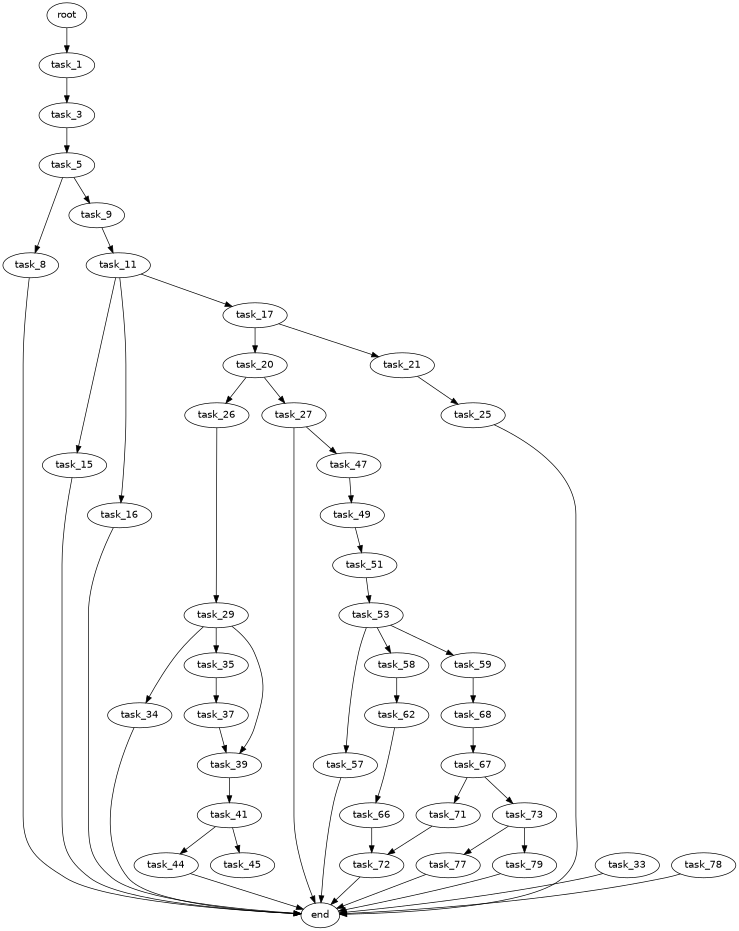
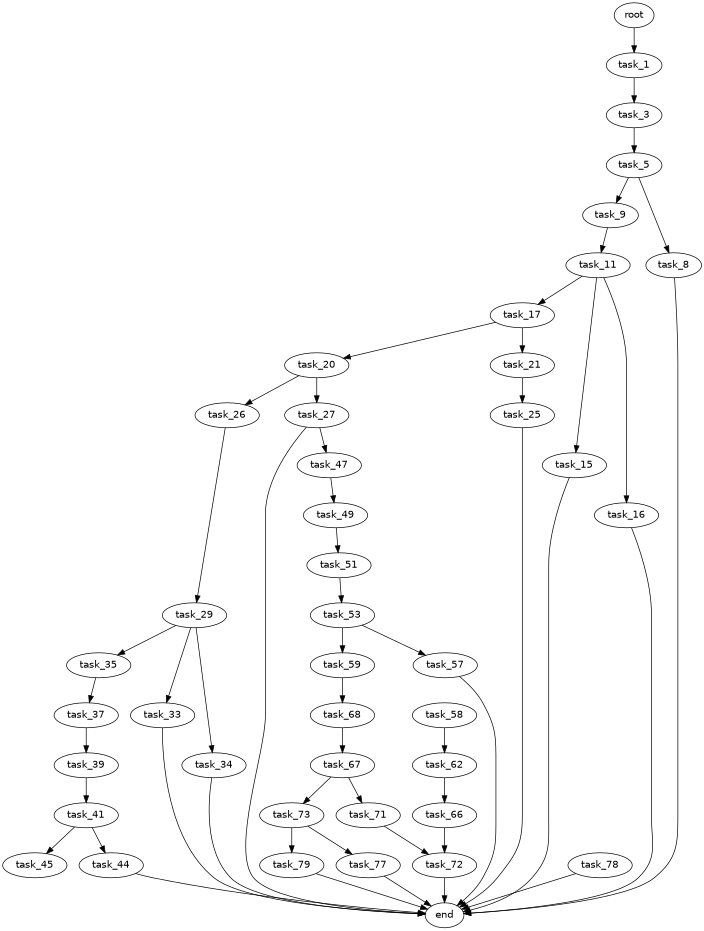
edge "task_53" -> "task_58": removed
edge "task_29" -> "task_39": now "task_29" -> "task_33"
